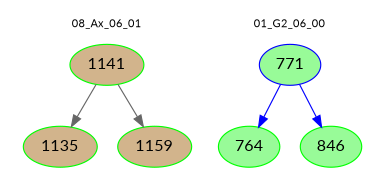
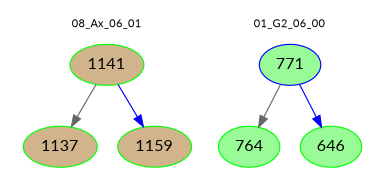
edge "1141" -> "1159": color gray40 -> blue
edge "771" -> "764": color blue -> gray40
node "1135": label "1135" -> "1137"
node "846": label "846" -> "646"
